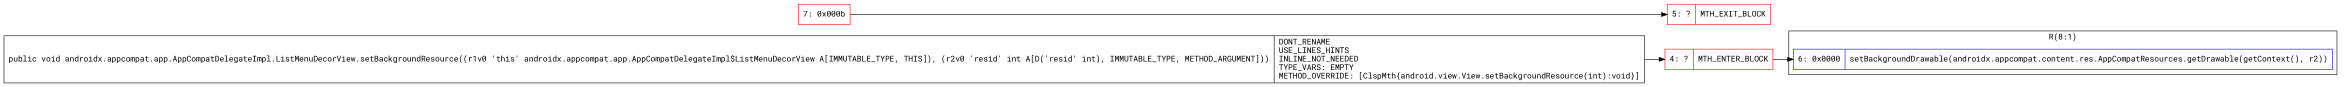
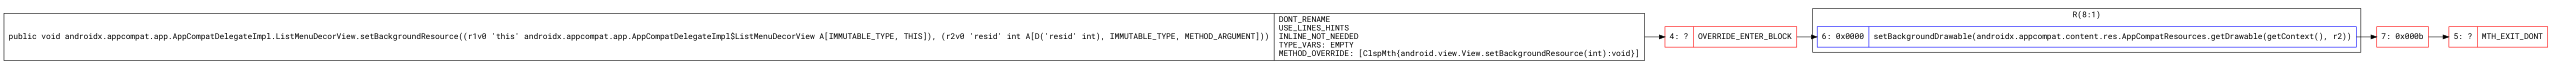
node "5: ?": text "MTH_EXIT_BLOCK" -> "MTH_EXIT_DONT"
edge "6: 0x0000" -> "7: 0x000b": added
node "4: ?": text "MTH_ENTER_BLOCK" -> "OVERRIDE_ENTER_BLOCK"
